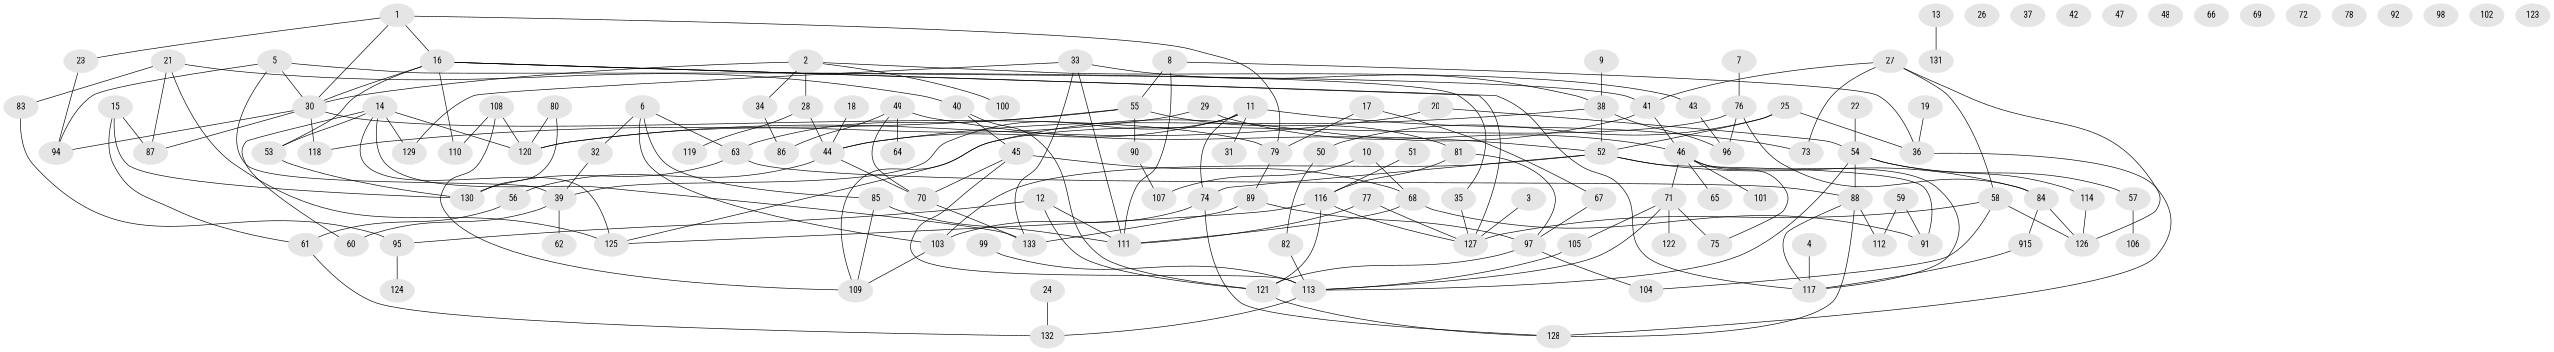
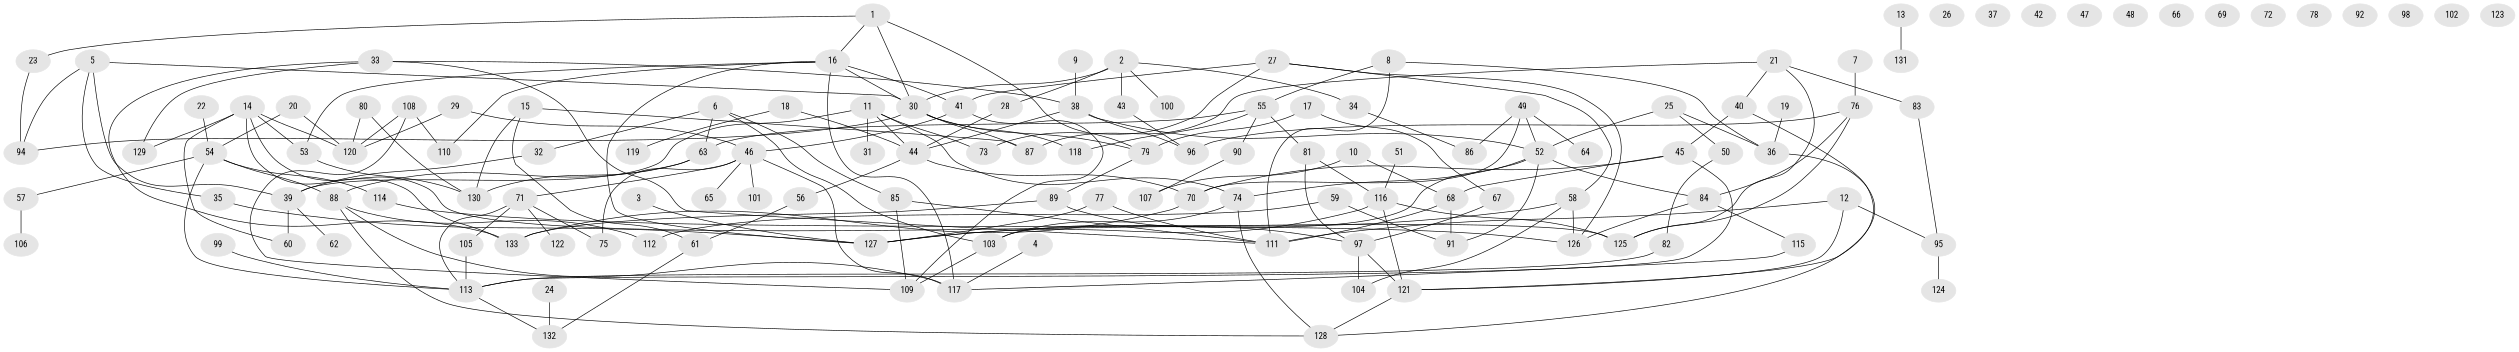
edge "28" -- "119": now "18" -- "119"
node "915": label "915" -> "115"
